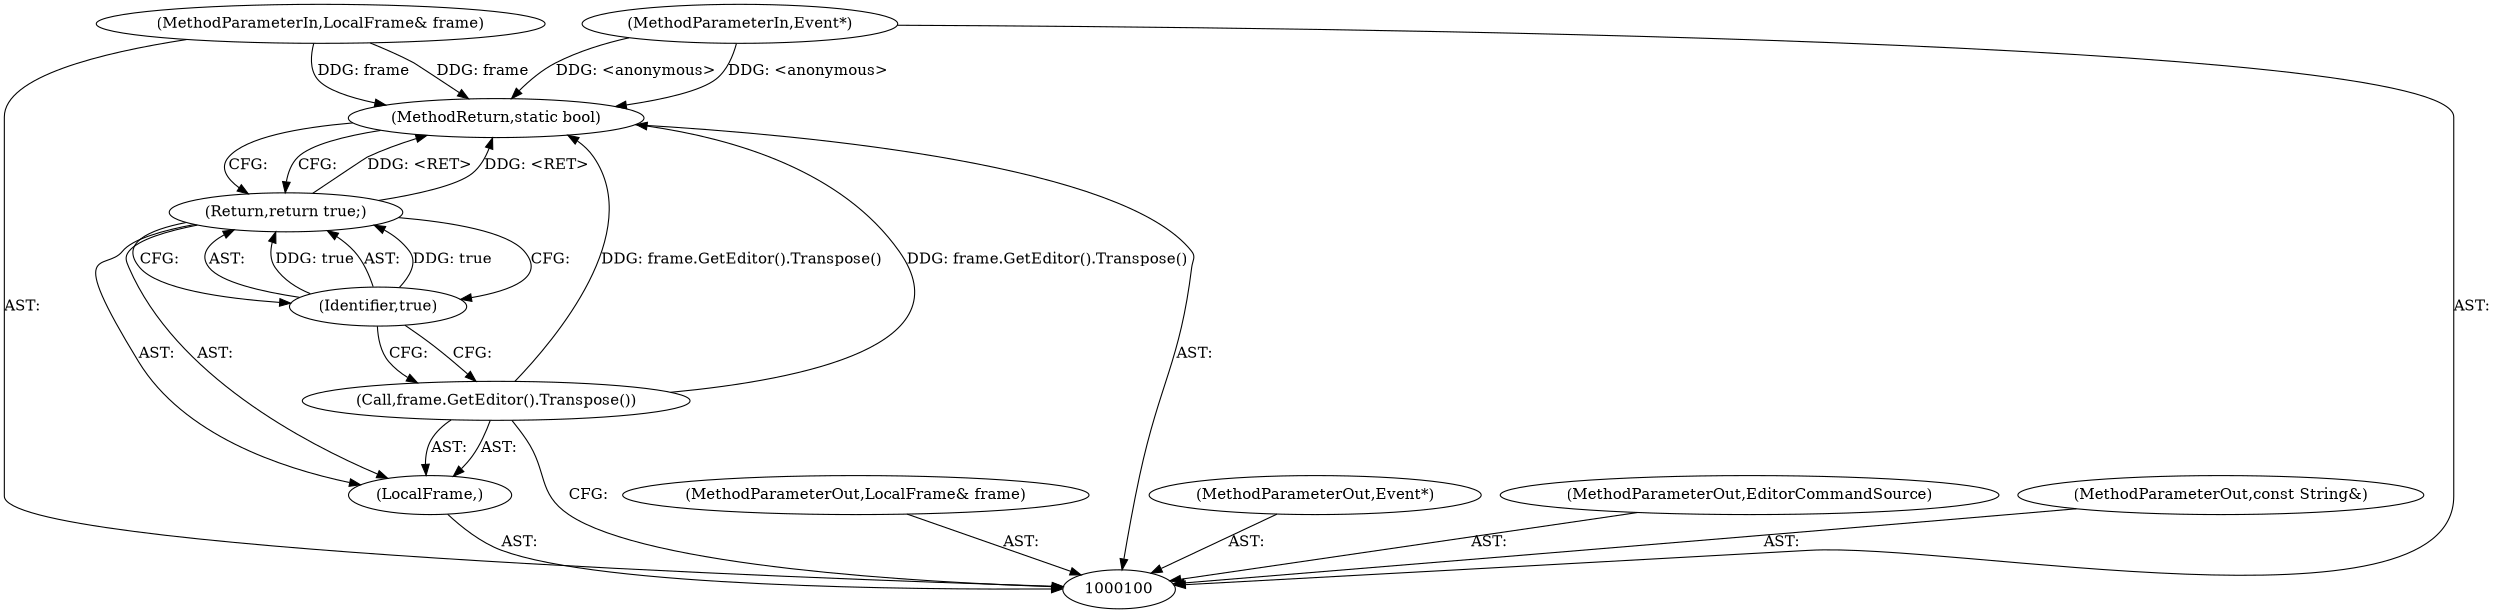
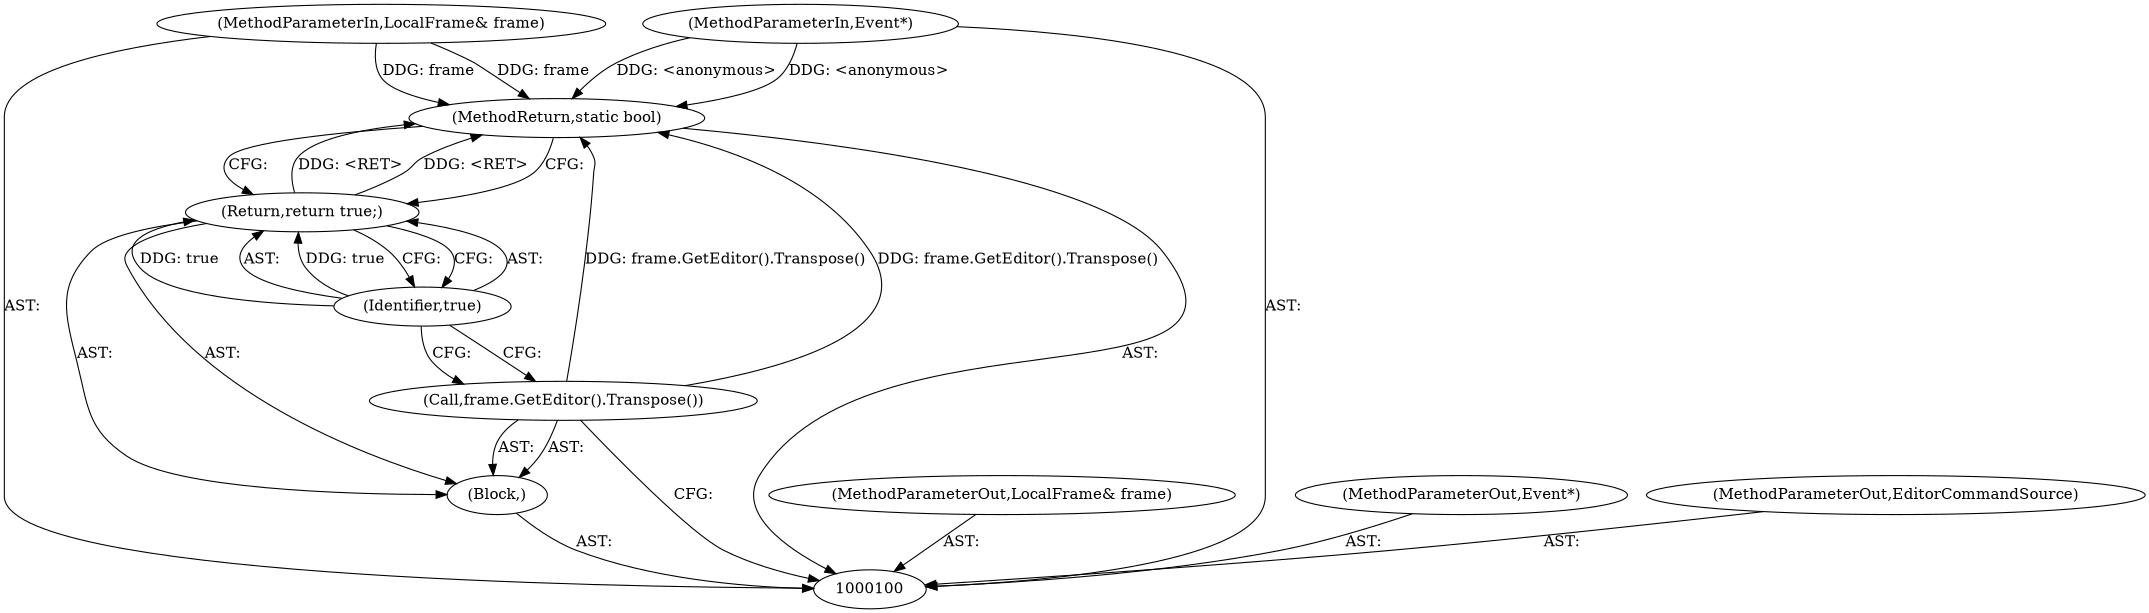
node "(LocalFrame,)": label "(LocalFrame,)" -> "(Block,)"
node "(MethodParameterOut,const String&)": removed
